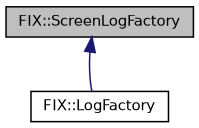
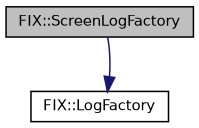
edge "FIX::LogFactory" -> "FIX::ScreenLogFactory": reversed
